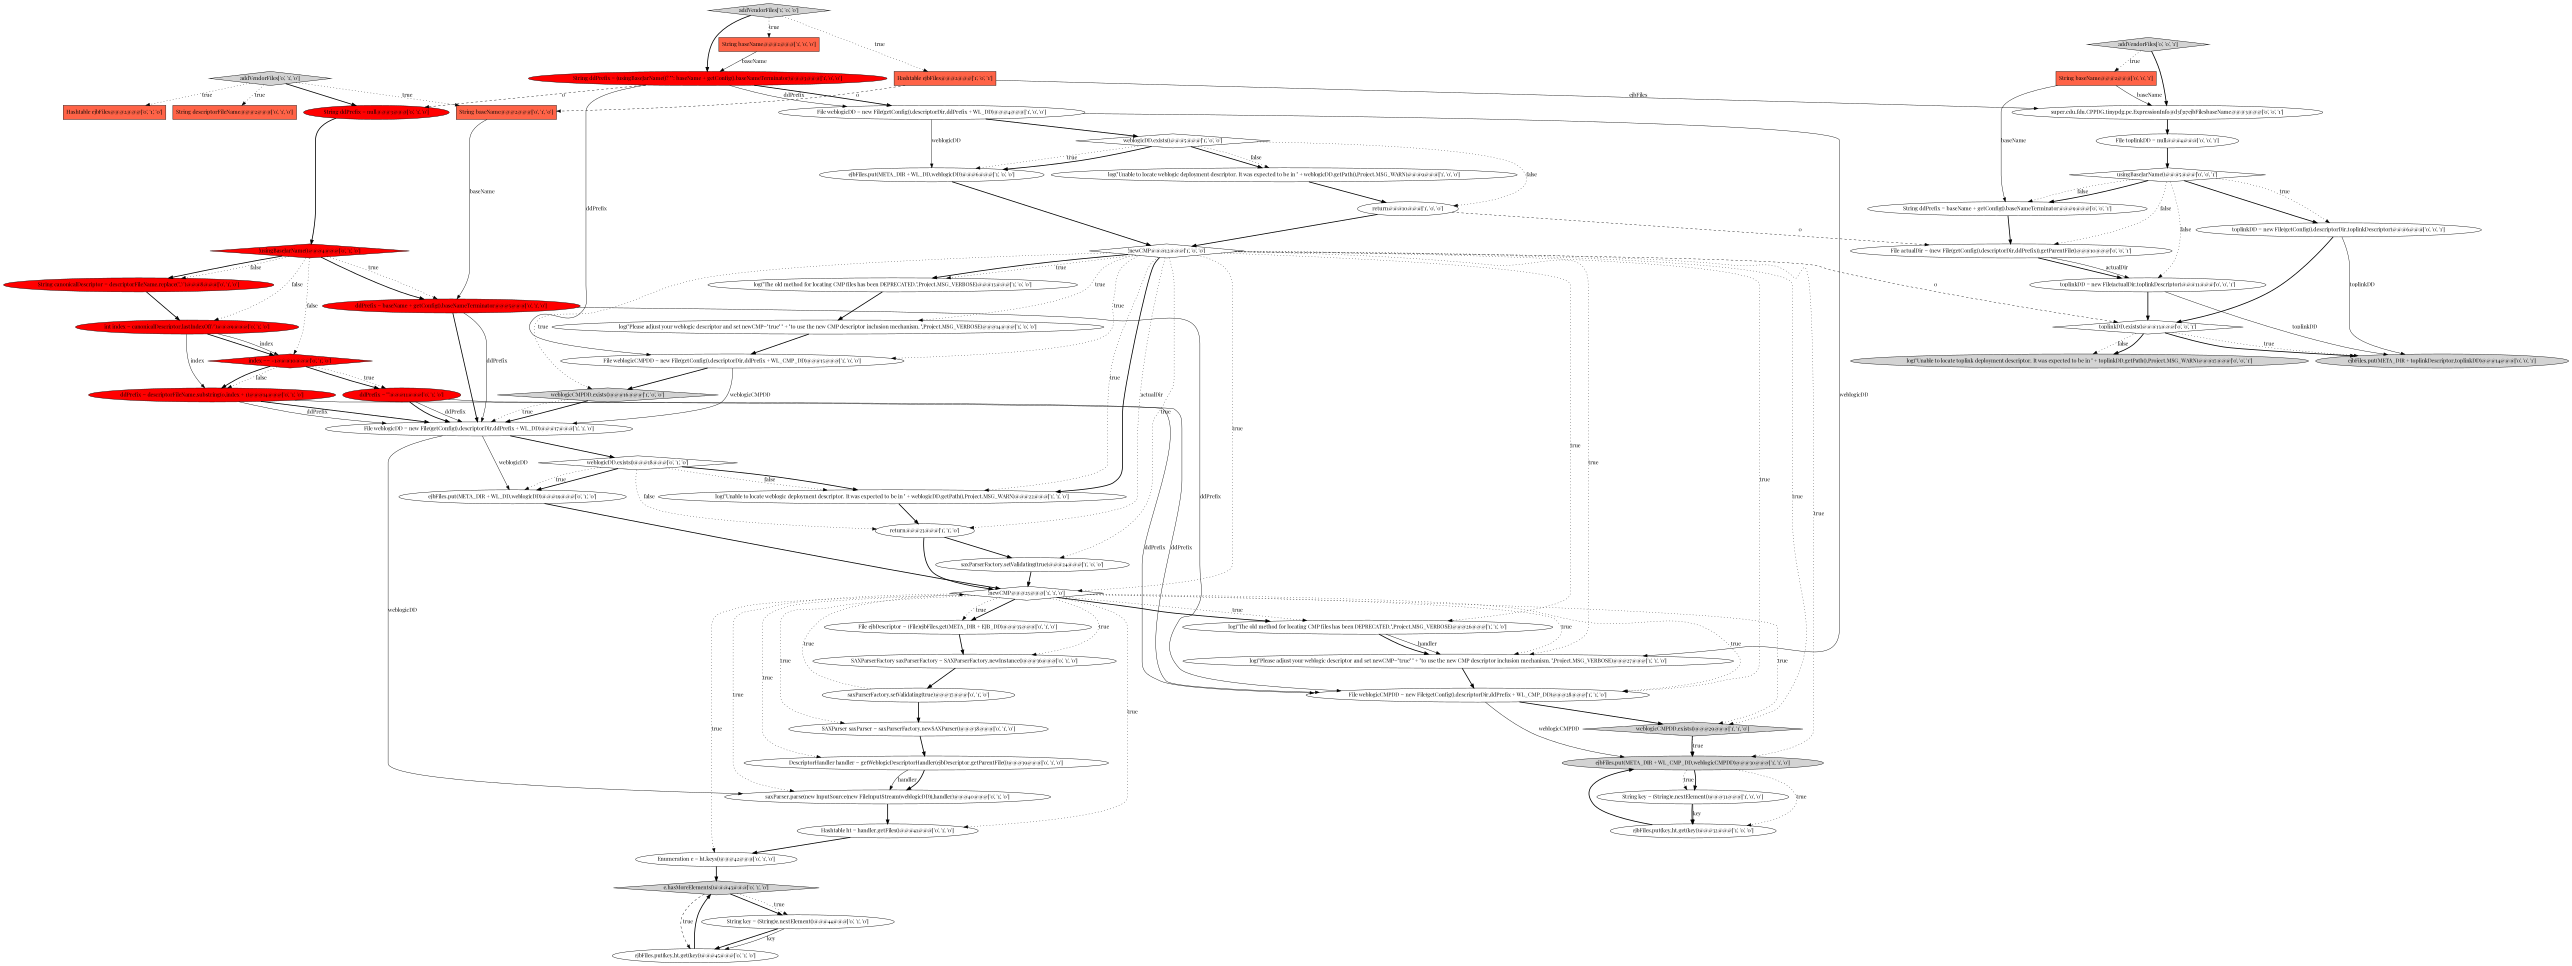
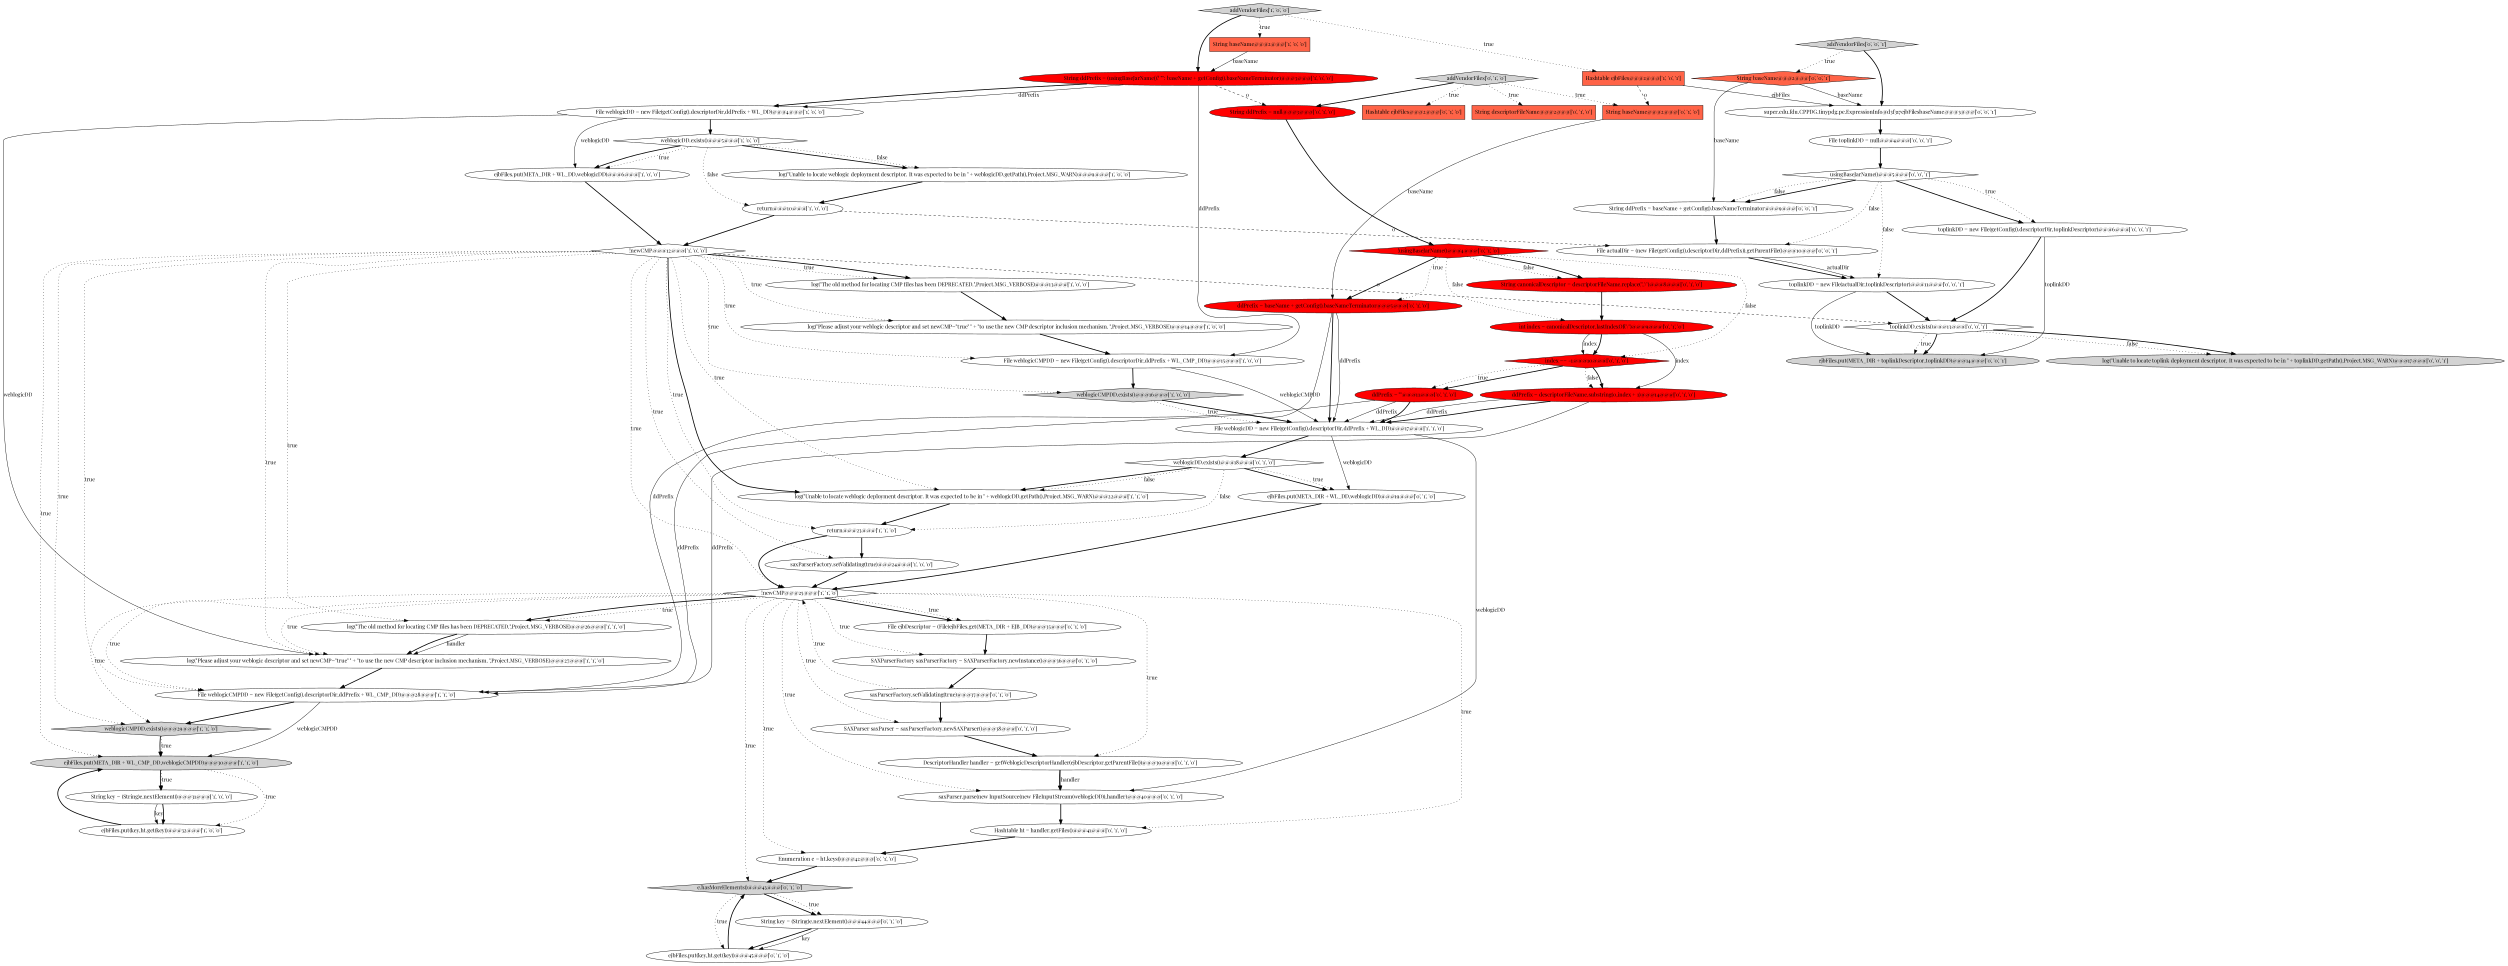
node "String baseName@@@2@@@['0', '0', '1']": shape box -> diamond
edge "!newCMP@@@12@@@['1', '0', '0']" -> "return@@@23@@@['1', '1', '0']": label "actualDir" -> "true"
edge "!newCMP@@@25@@@['1', '1', '0']" -> "e.hasMoreElements()@@@43@@@['0', '1', '0']": added, label "true"
edge "e.hasMoreElements()@@@43@@@['0', '1', '0']" -> "ejbFiles.put(key,ht.get(key))@@@45@@@['0', '1', '0']": style dashed -> dotted
